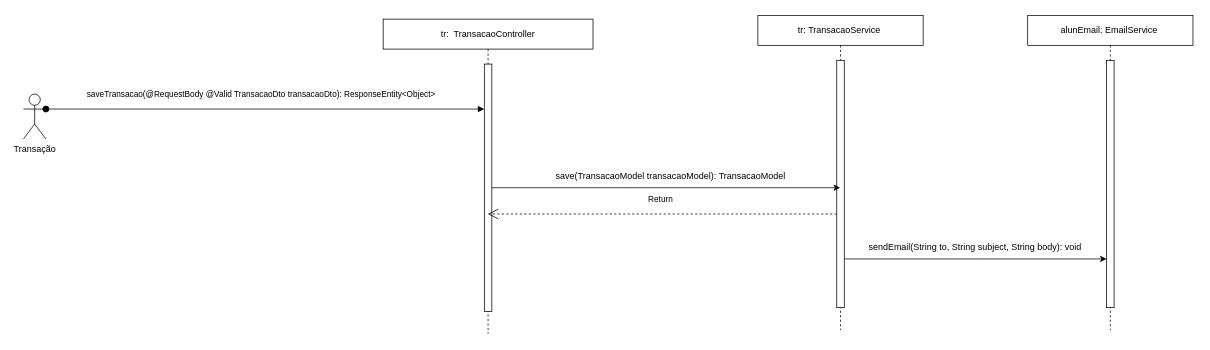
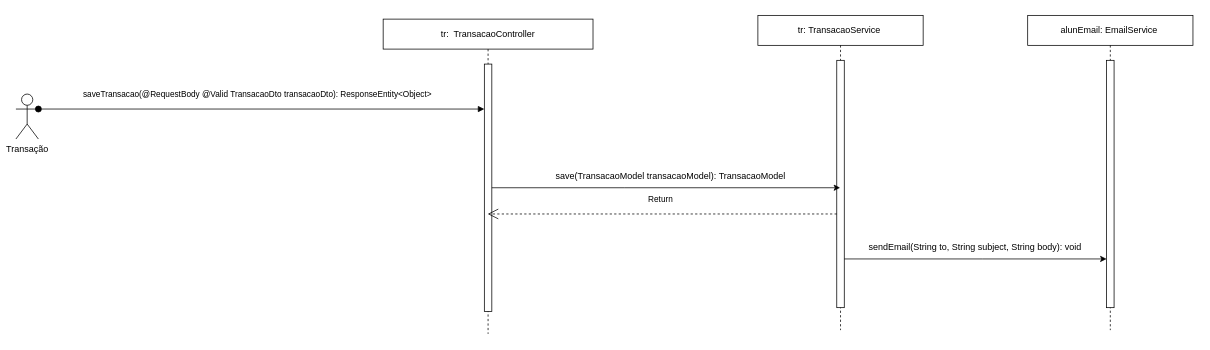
node "Transação": moved (34, 117) -> (27, 117)
